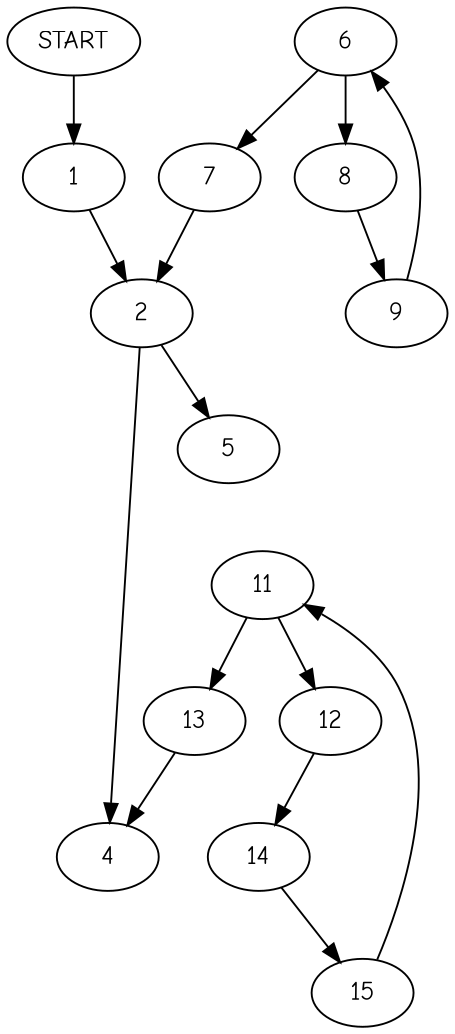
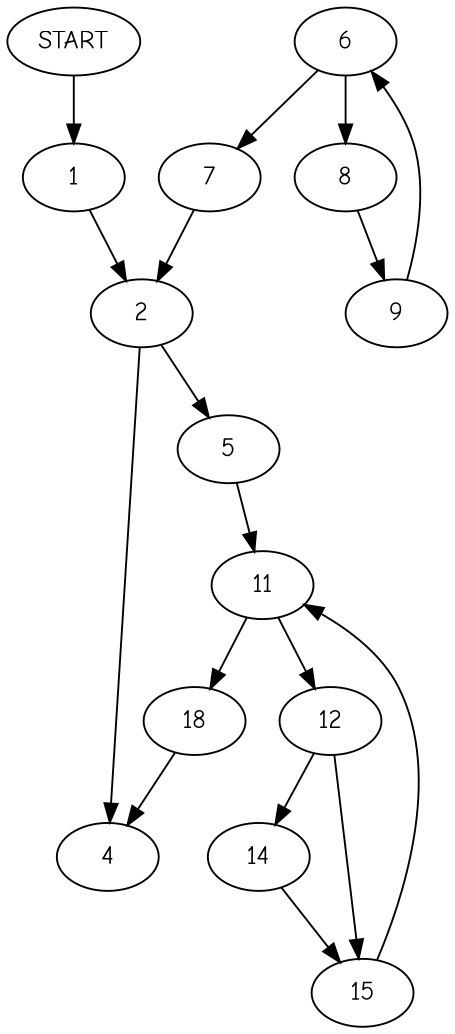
edge "5" -> "11": added
node "13": label "13" -> "18"
edge "12" -> "15": added
